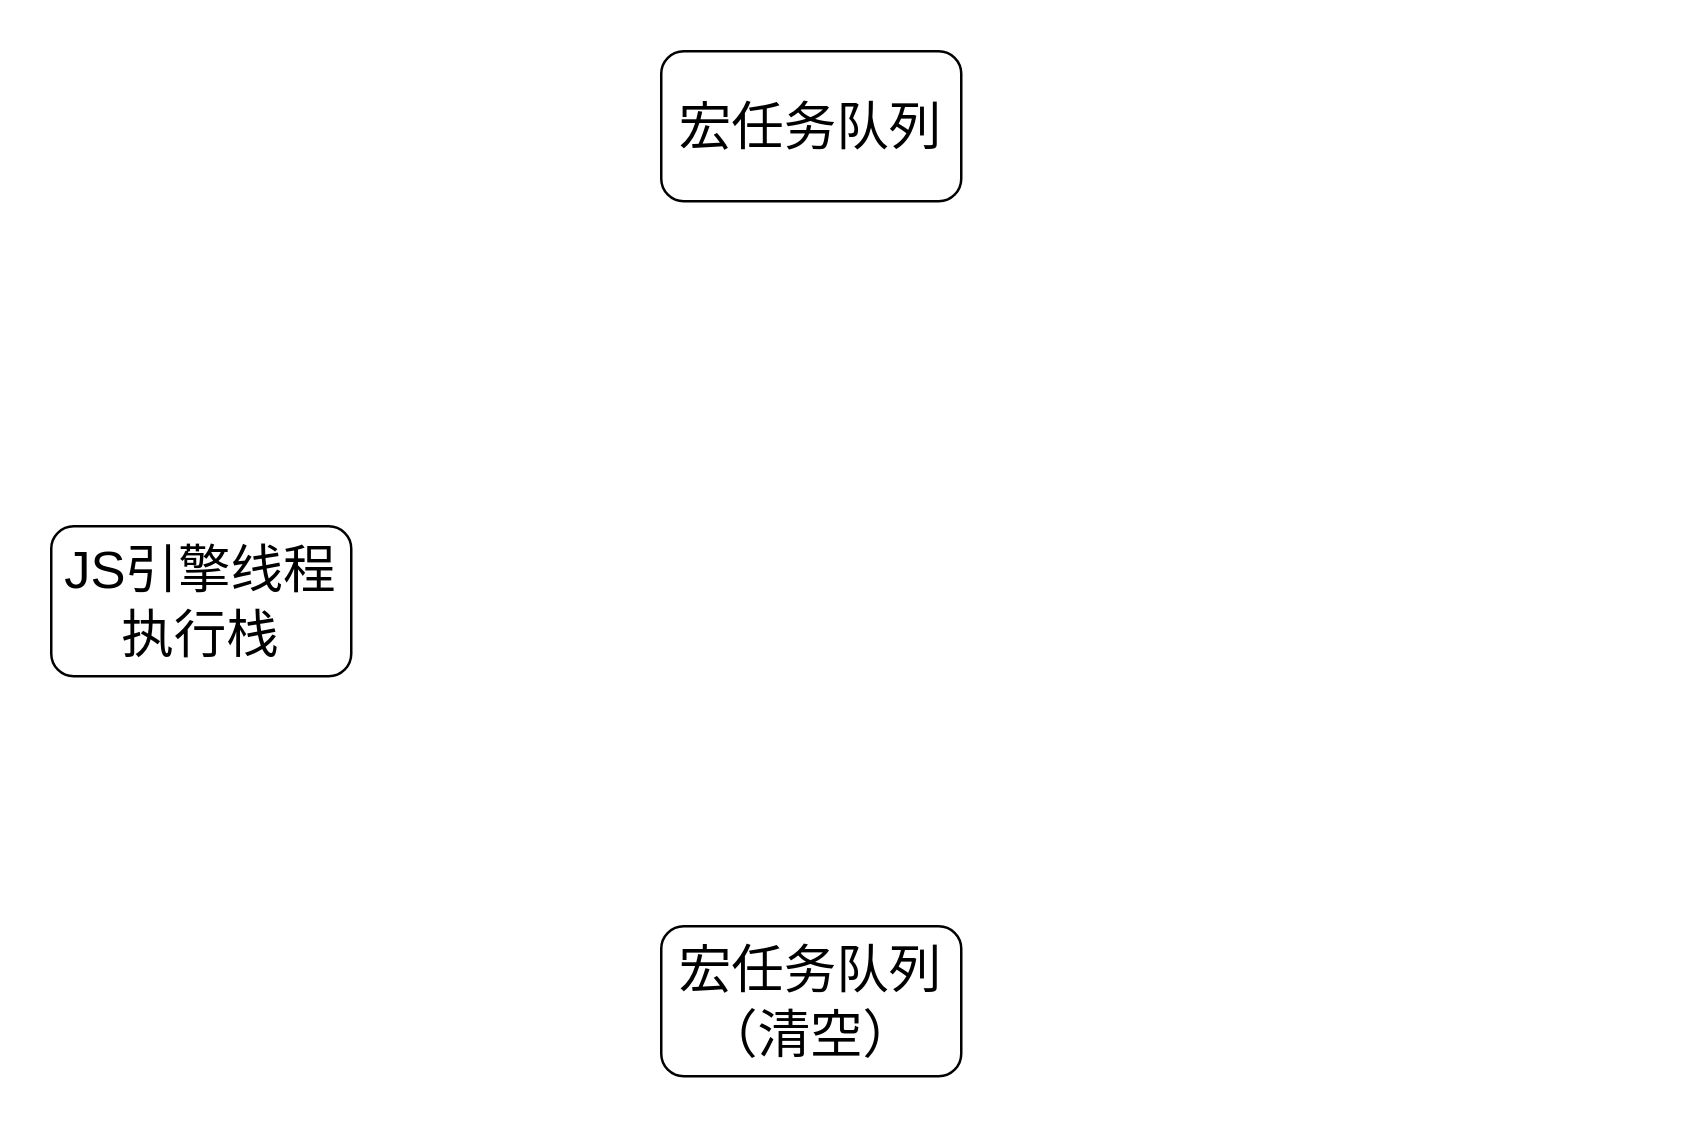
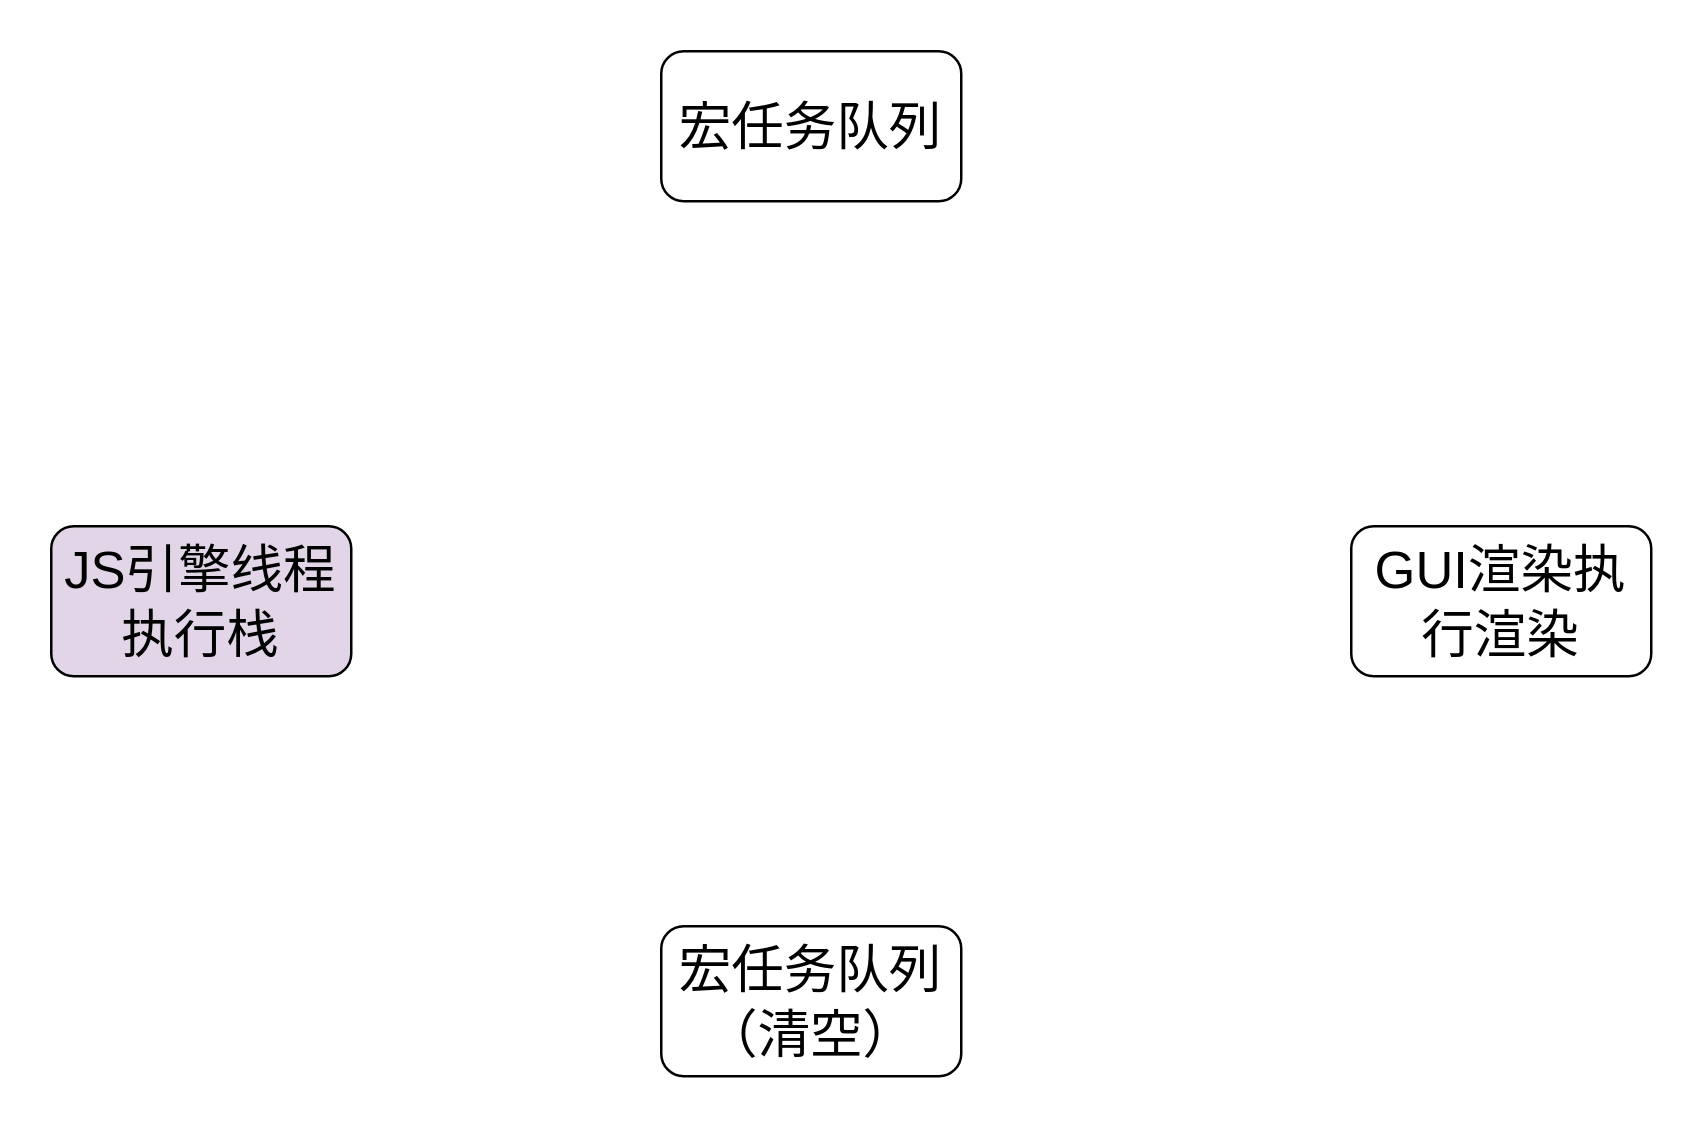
node "JS引擎线程执行栈": fillcolor #ffffff -> #e1d5e7
node "GUI渲染执行渲染": added
